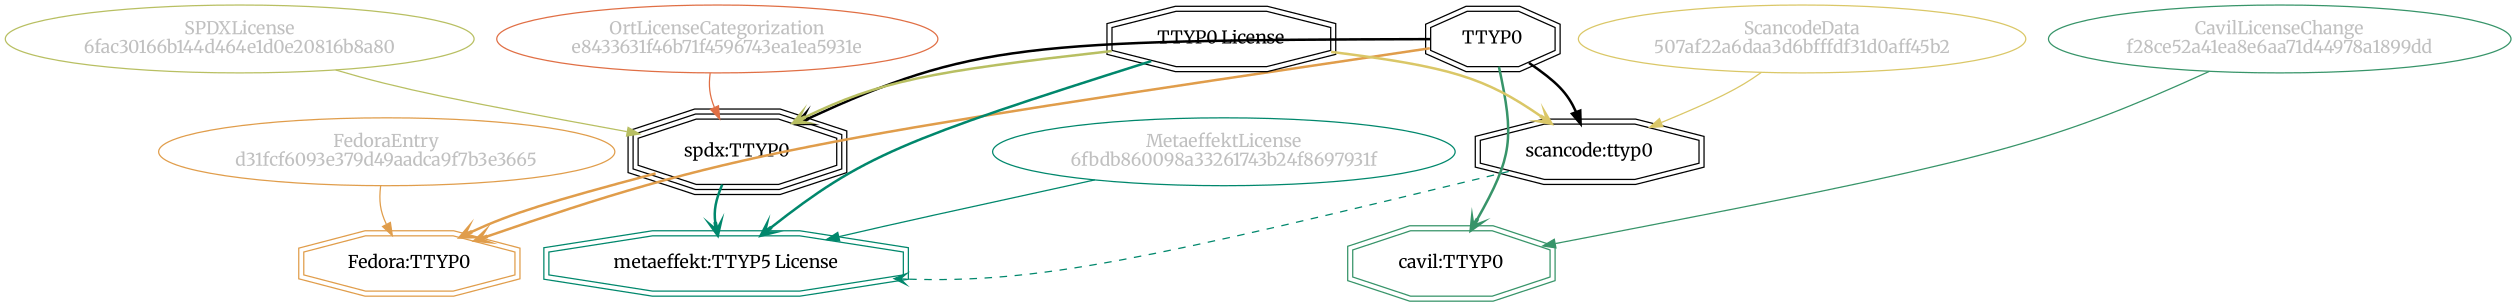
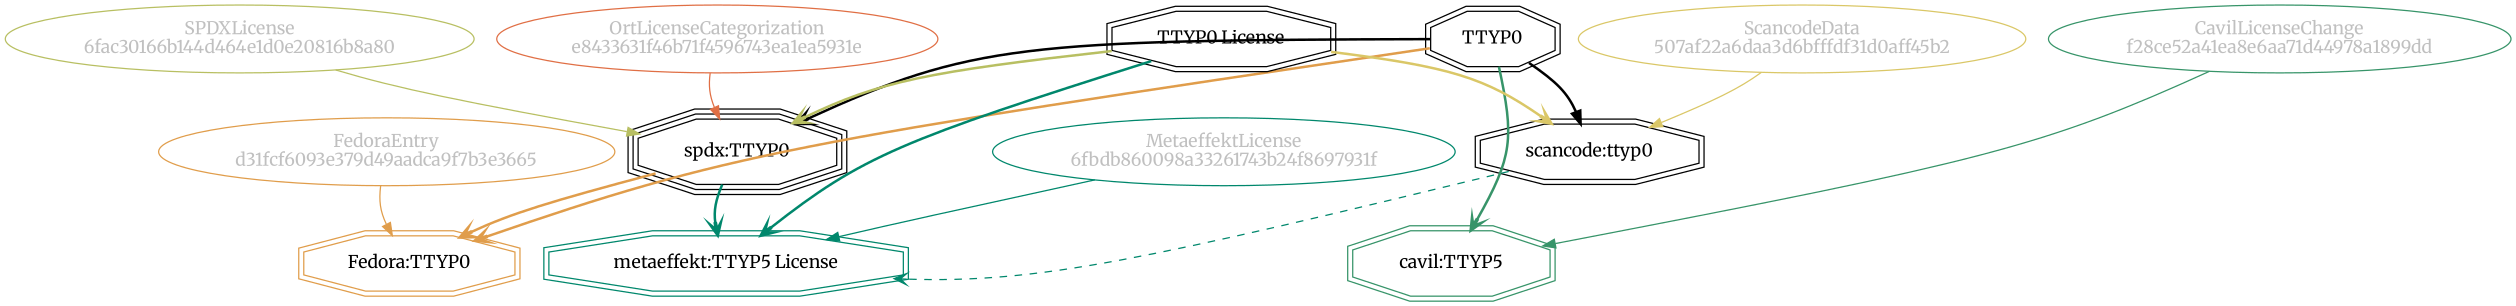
node "cavil:TTYP0": label "cavil:TTYP0" -> "cavil:TTYP5"
